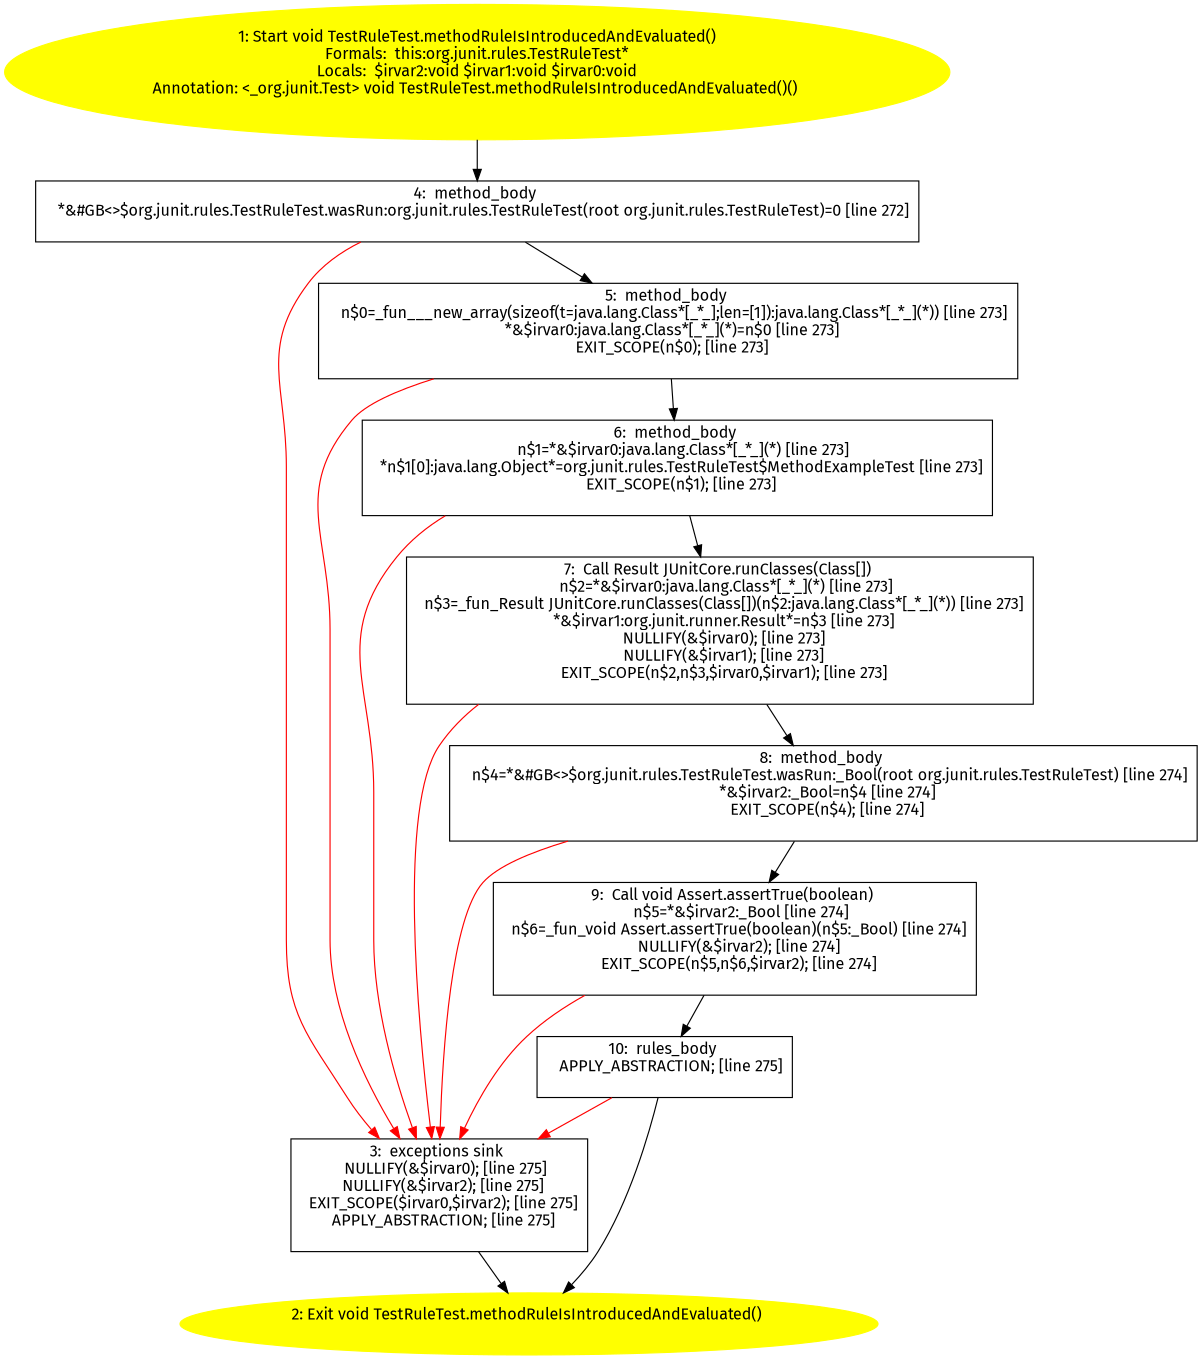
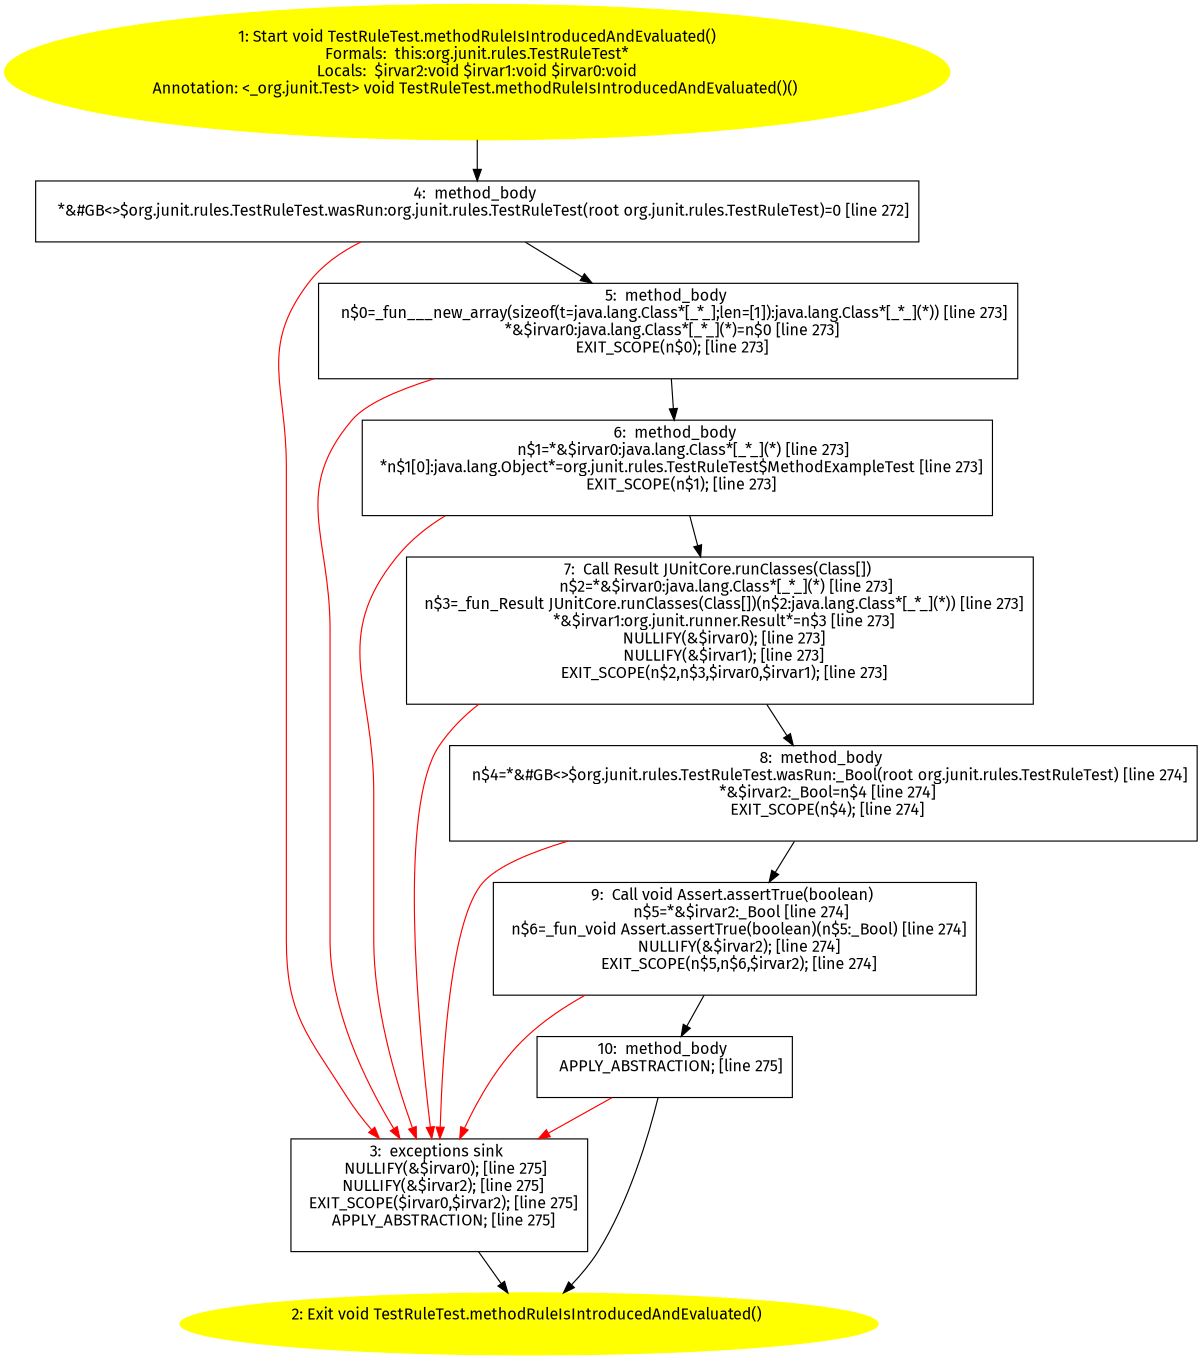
node "10:  rules_body APPLY_ABSTRACTION; [line 275]": label "10:  rules_body APPLY_ABSTRACTION; [line 275]" -> "10:  method_body APPLY_ABSTRACTION; [line 275]"
